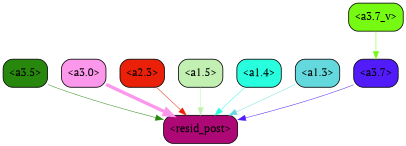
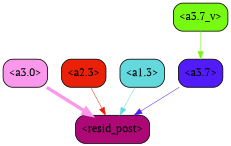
node "<a3.5>": removed
node "<a1.5>": removed
node "<a1.4>": removed
